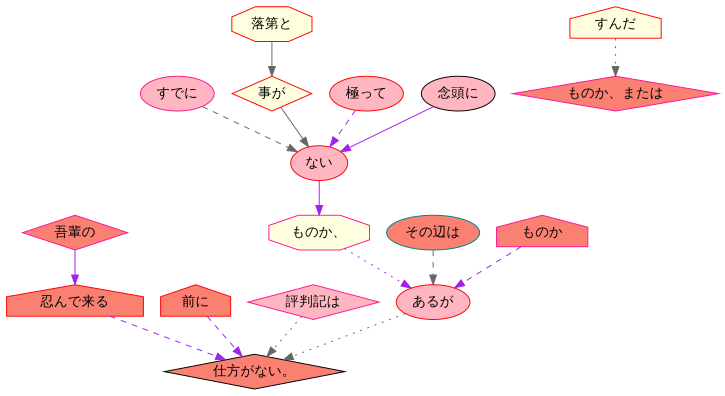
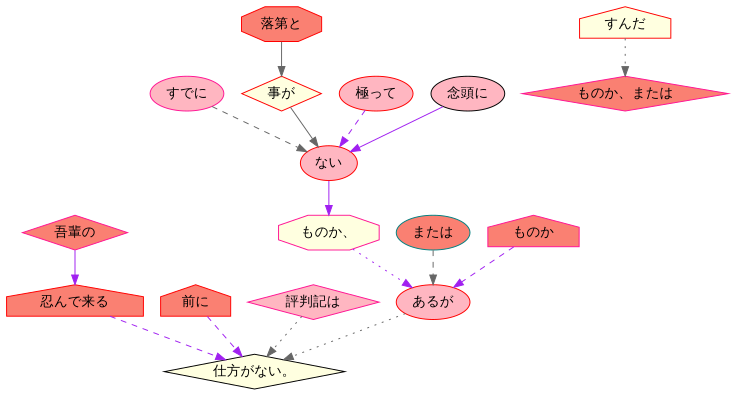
node "落第と": fillcolor lightyellow -> salmon
node "その辺は": label "その辺は" -> "または"
node "仕方がない。": fillcolor salmon -> lightyellow
